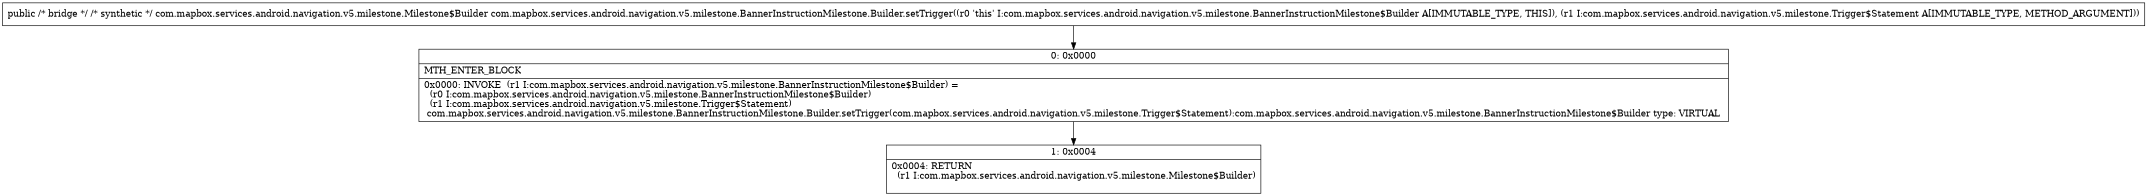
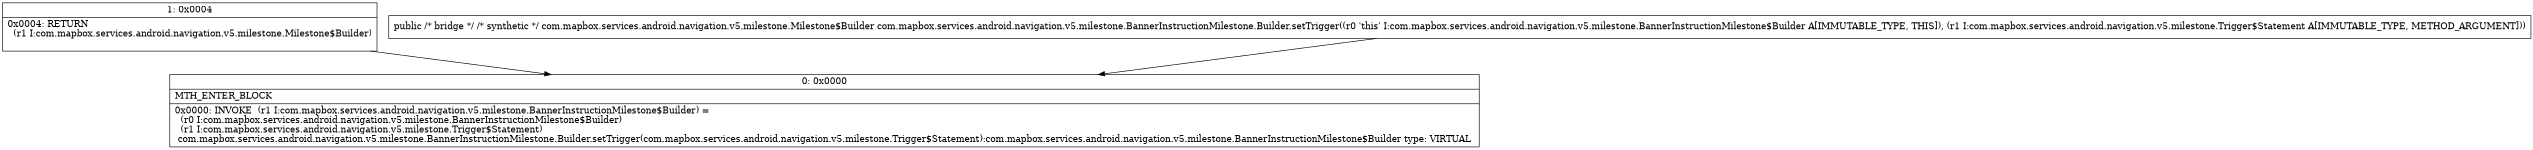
edge "0: 0x0000" -> "1: 0x0004": reversed
